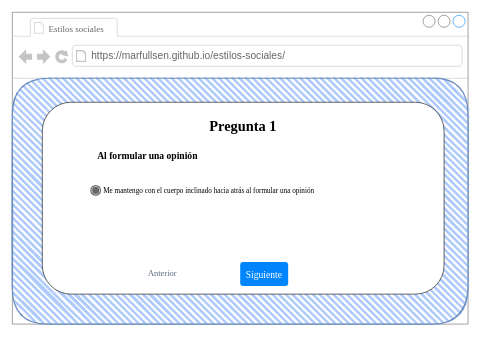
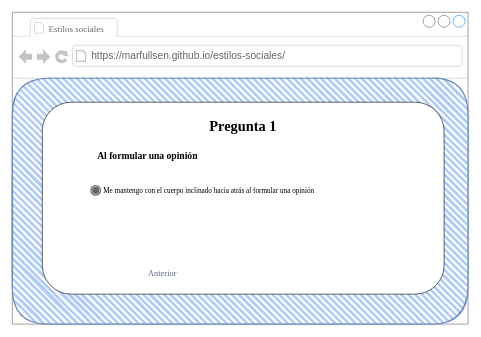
node "Siguiente": removed
